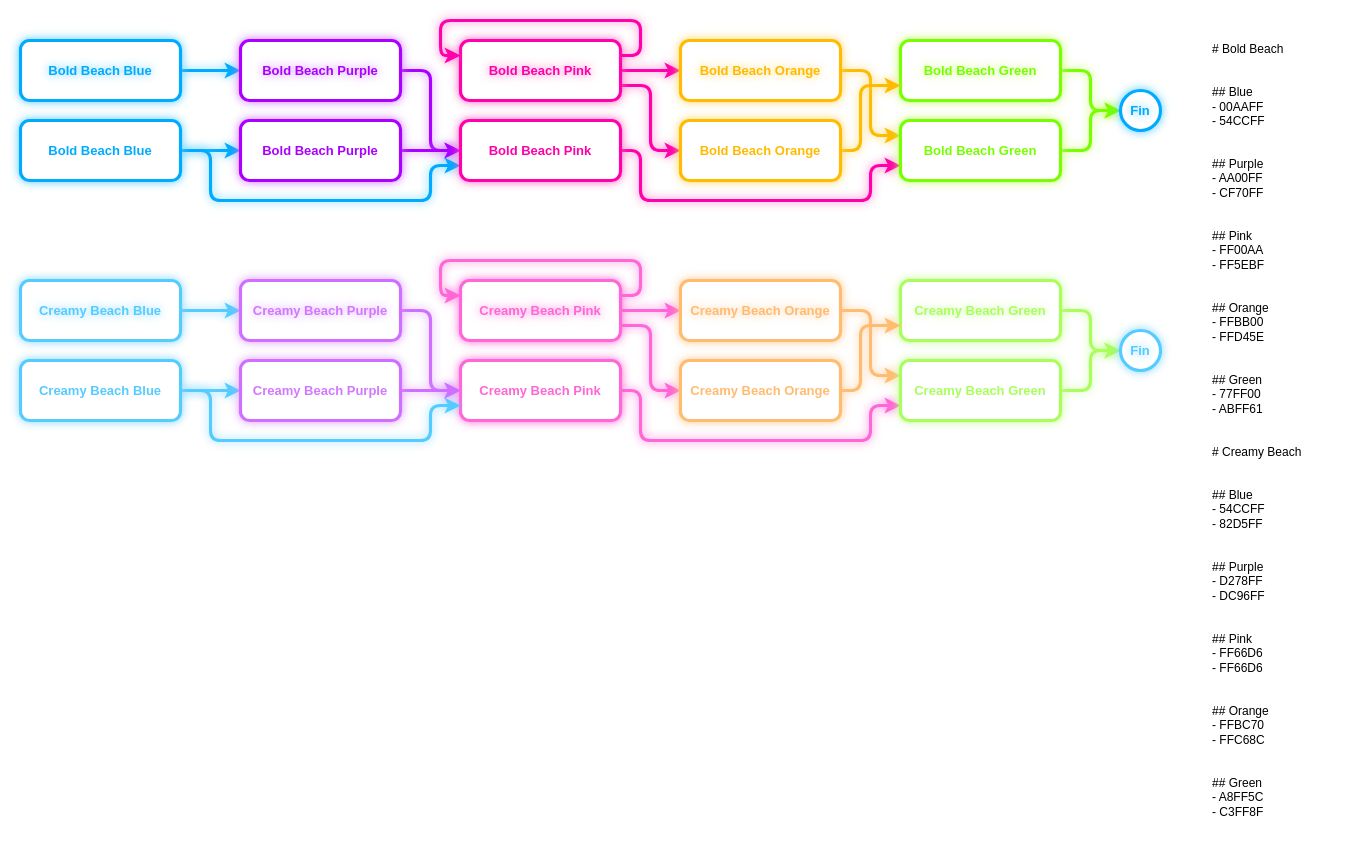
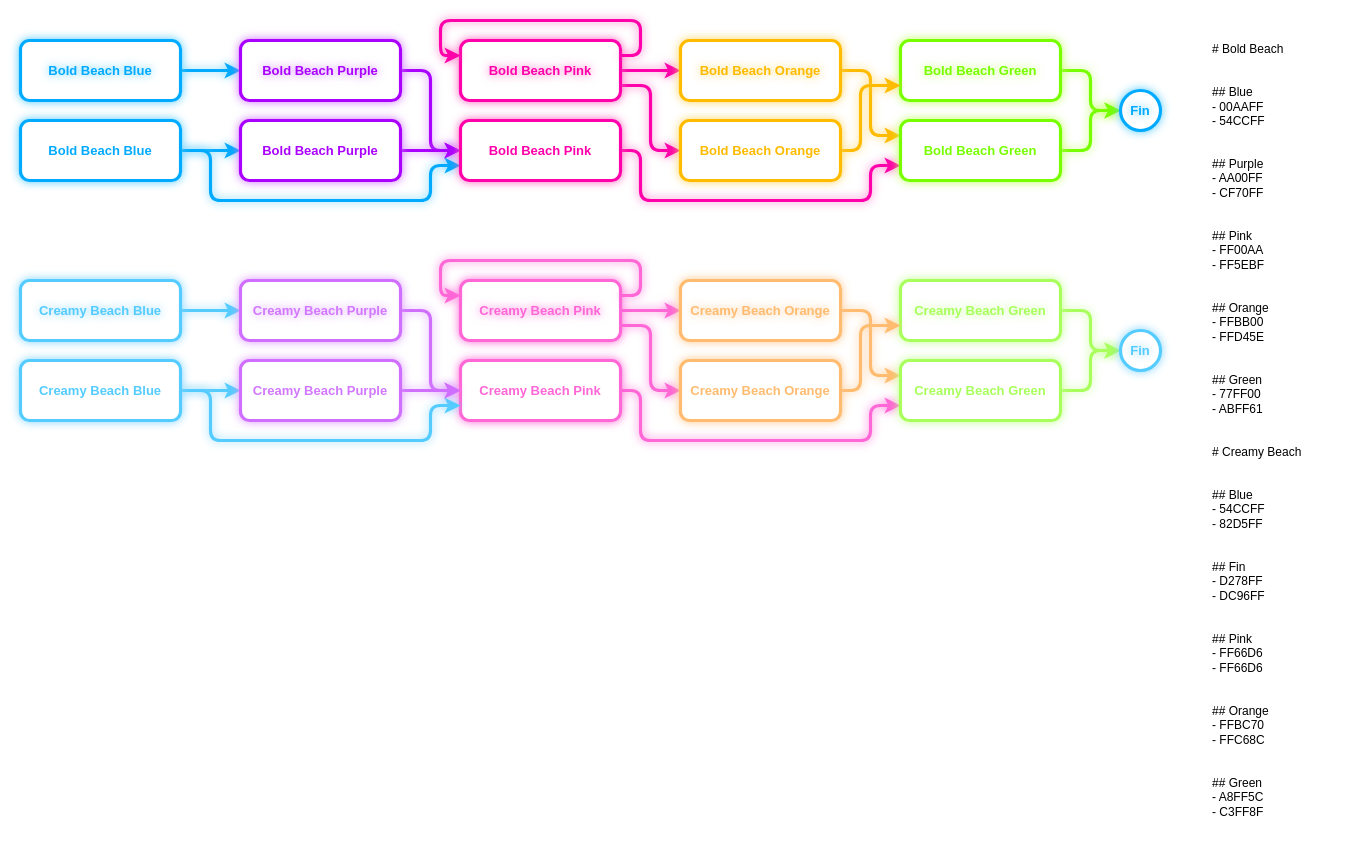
node "# Bold Beach ## Blue - 00AAFF - 54CCFF ## Purple - AA00FF - CF70FF ## Pink - FF00AA - FF5EBF ## Orange - FFBB00 - FFD45E ## Green - 77FF00 - ABFF61 # Creamy Beach ## Blue - 54CCFF - 82D5FF ## Purple - D278FF - DC96FF ## Pink - FF66D6 - FF66D6 ## Orange - FFBC70 - FFC68C ## Green - A8FF5C - C3FF8F": label "# Bold Beach ## Blue - 00AAFF - 54CCFF ## Purple - AA00FF - CF70FF ## Pink - FF00AA - FF5EBF ## Orange - FFBB00 - FFD45E ## Green - 77FF00 - ABFF61 # Creamy Beach ## Blue - 54CCFF - 82D5FF ## Purple - D278FF - DC96FF ## Pink - FF66D6 - FF66D6 ## Orange - FFBC70 - FFC68C ## Green - A8FF5C - C3FF8F" -> "# Bold Beach ## Blue - 00AAFF - 54CCFF ## Purple - AA00FF - CF70FF ## Pink - FF00AA - FF5EBF ## Orange - FFBB00 - FFD45E ## Green - 77FF00 - ABFF61 # Creamy Beach ## Blue - 54CCFF - 82D5FF ## Fin - D278FF - DC96FF ## Pink - FF66D6 - FF66D6 ## Orange - FFBC70 - FFC68C ## Green - A8FF5C - C3FF8F"
